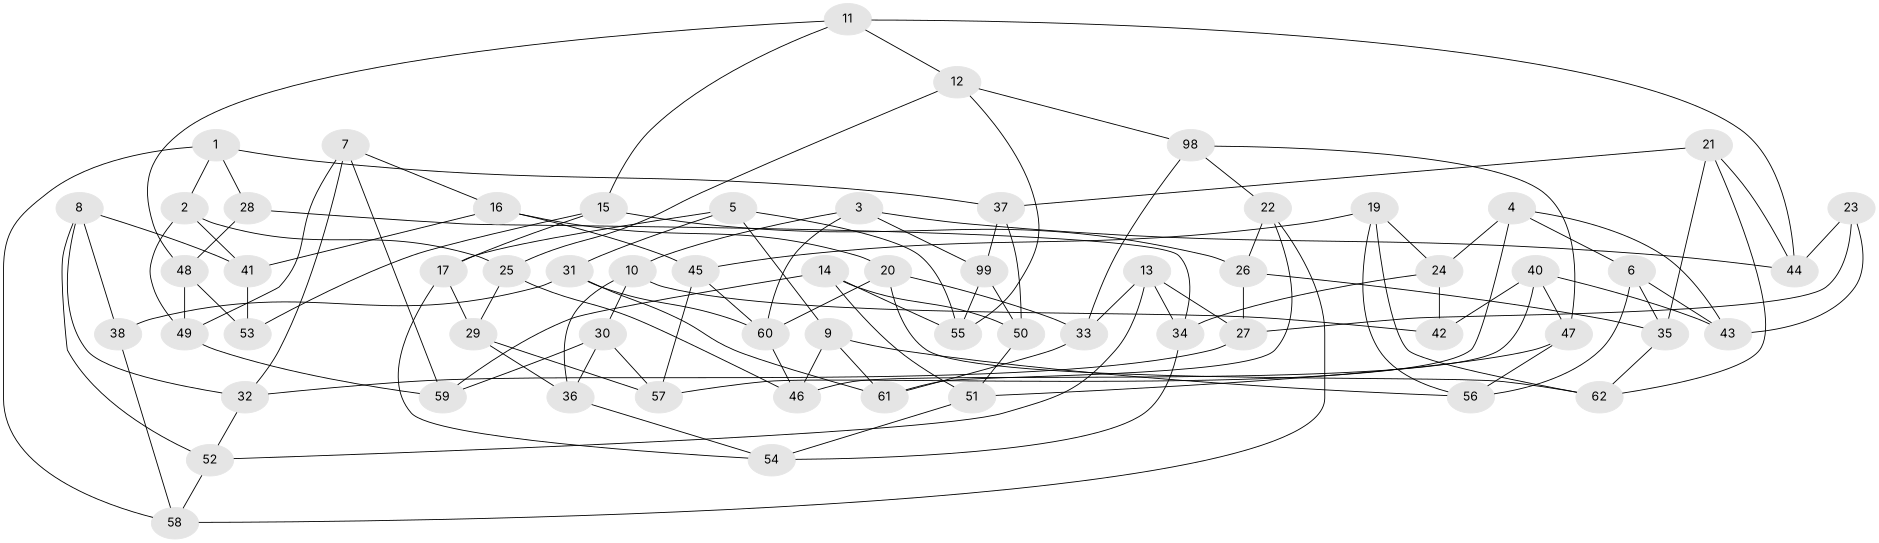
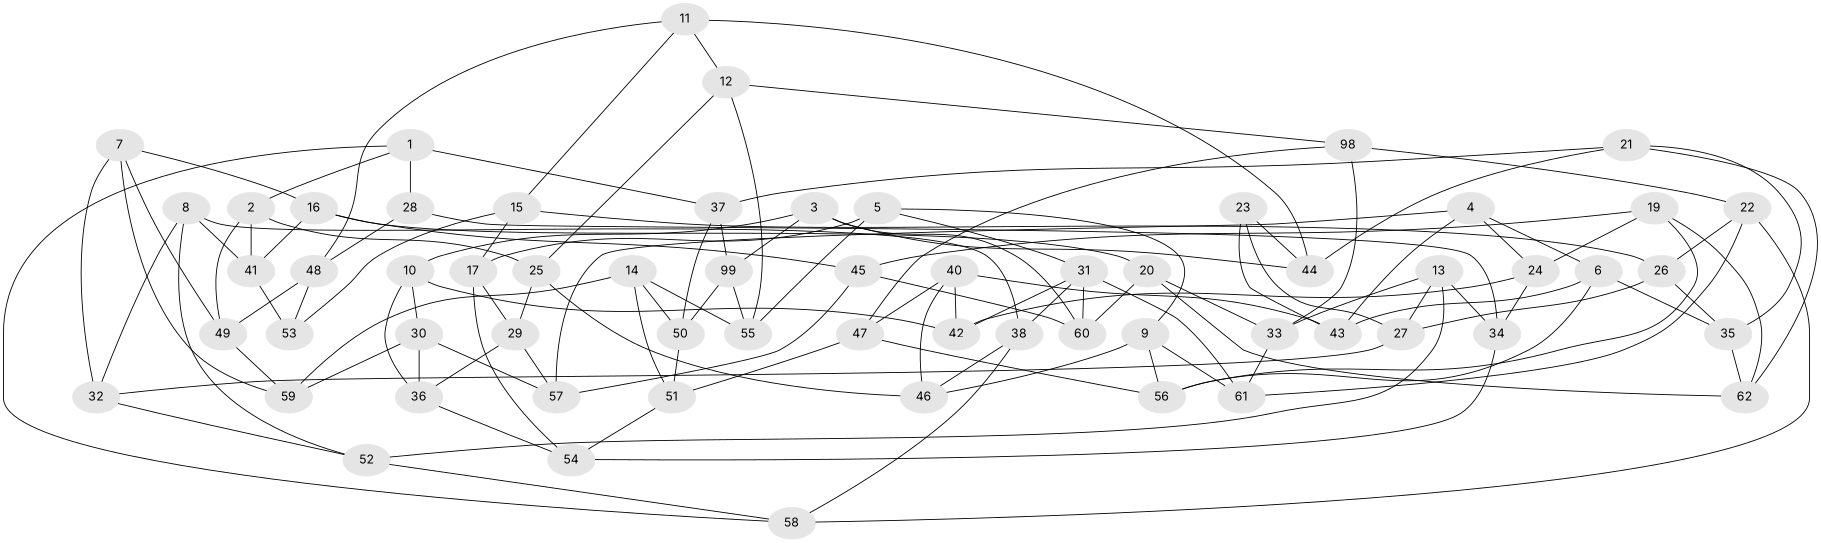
edge "31" -- "42": added
edge "60" -- "46": now "38" -- "46"
